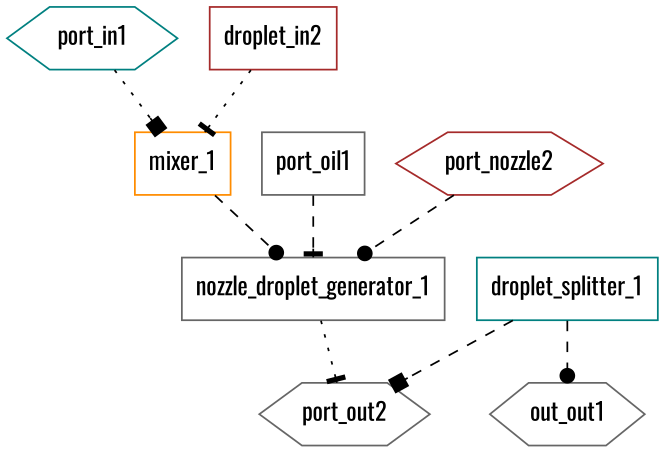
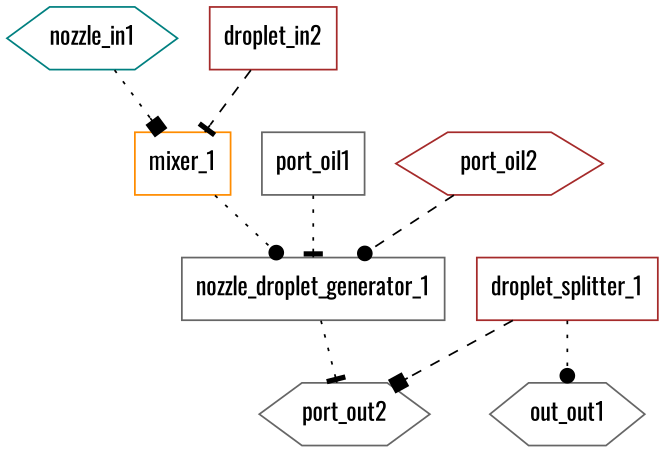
node "port_in1": label "port_in1" -> "nozzle_in1"
edge "droplet_in2" -> "mixer_1": style dotted -> dashed
node "port_nozzle2": label "port_nozzle2" -> "port_oil2"
edge "mixer_1" -> "nozzle_droplet_generator_1": style dashed -> dotted
edge "port_oil1" -> "nozzle_droplet_generator_1": style dashed -> dotted
node "droplet_splitter_1": color teal -> brown
edge "droplet_splitter_1" -> "out_out1": style dashed -> dotted
